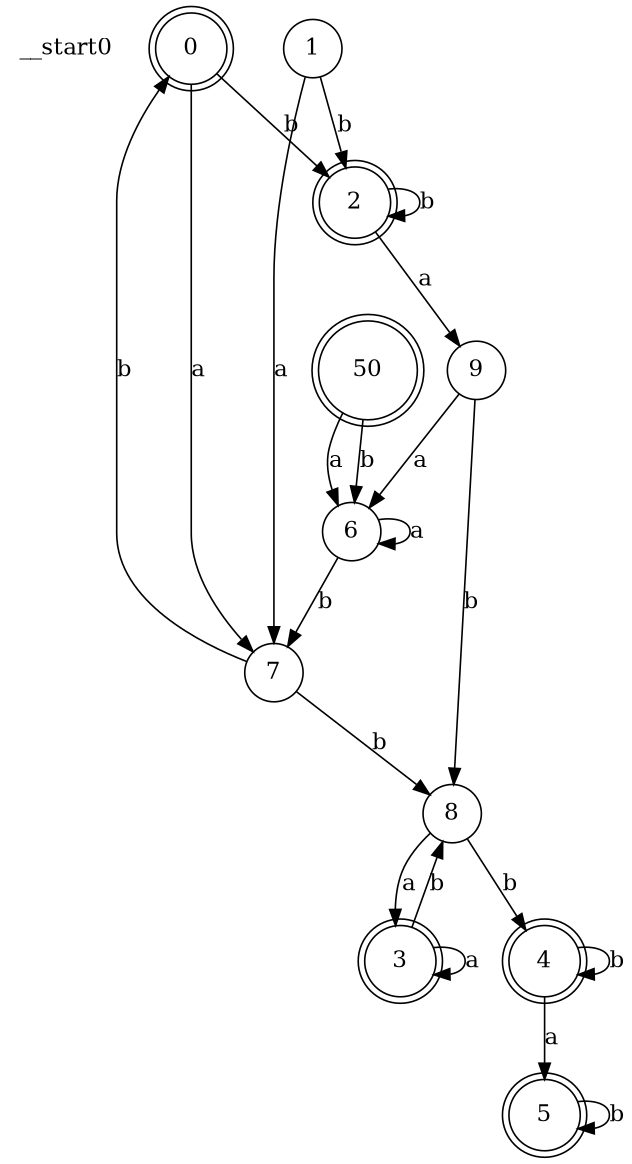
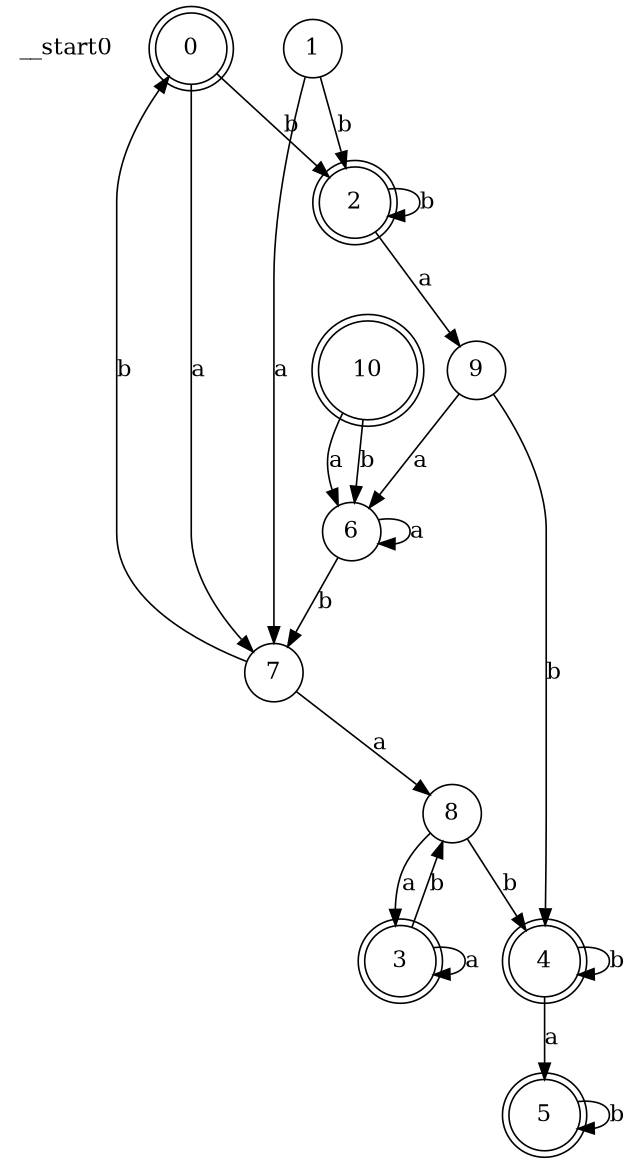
node "50": label "50" -> "10"
edge "9" -> "8": now "9" -> "4"
edge "7" -> "8": label "b" -> "a"
